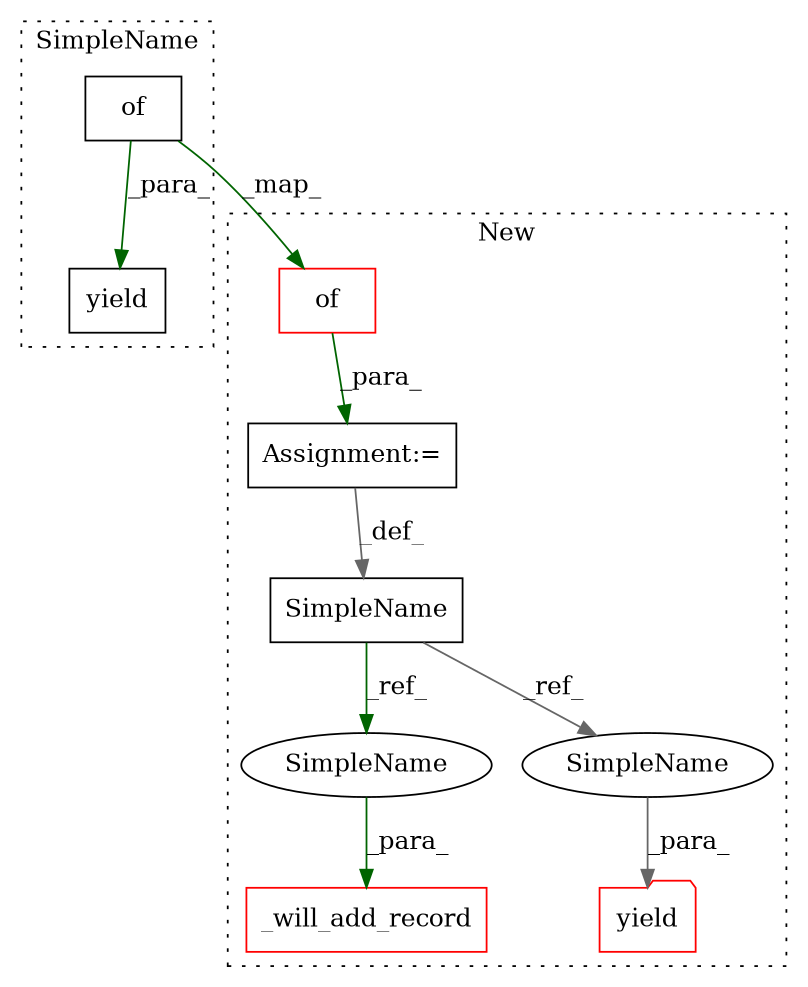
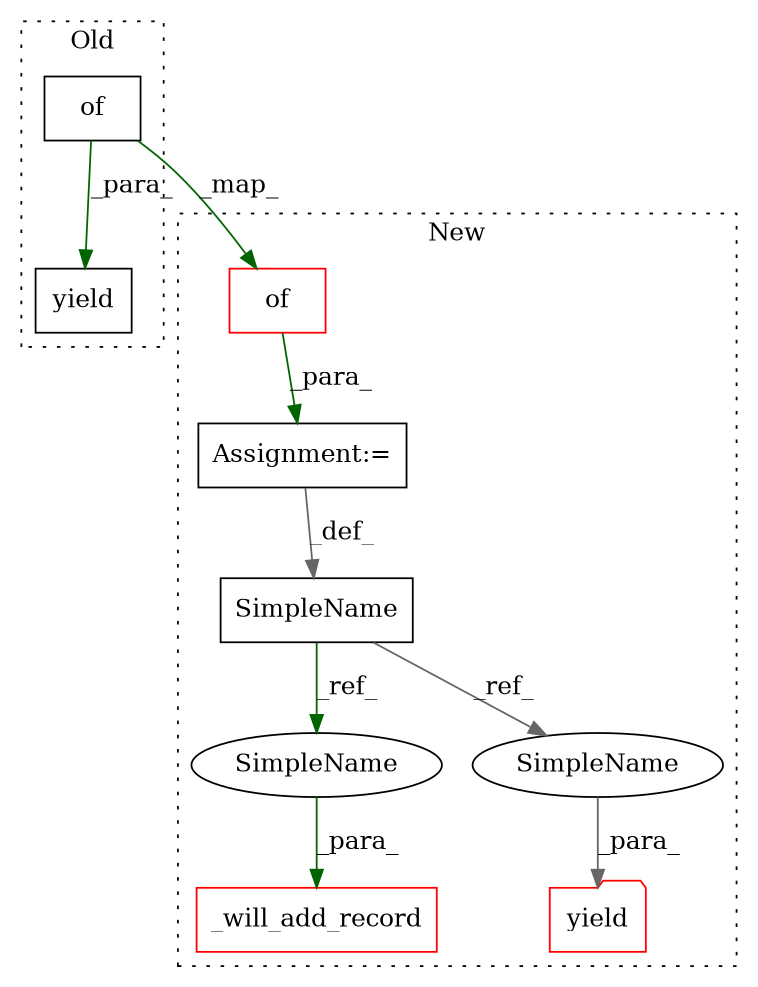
cluster "SimpleName": label "SimpleName" -> "Old"
